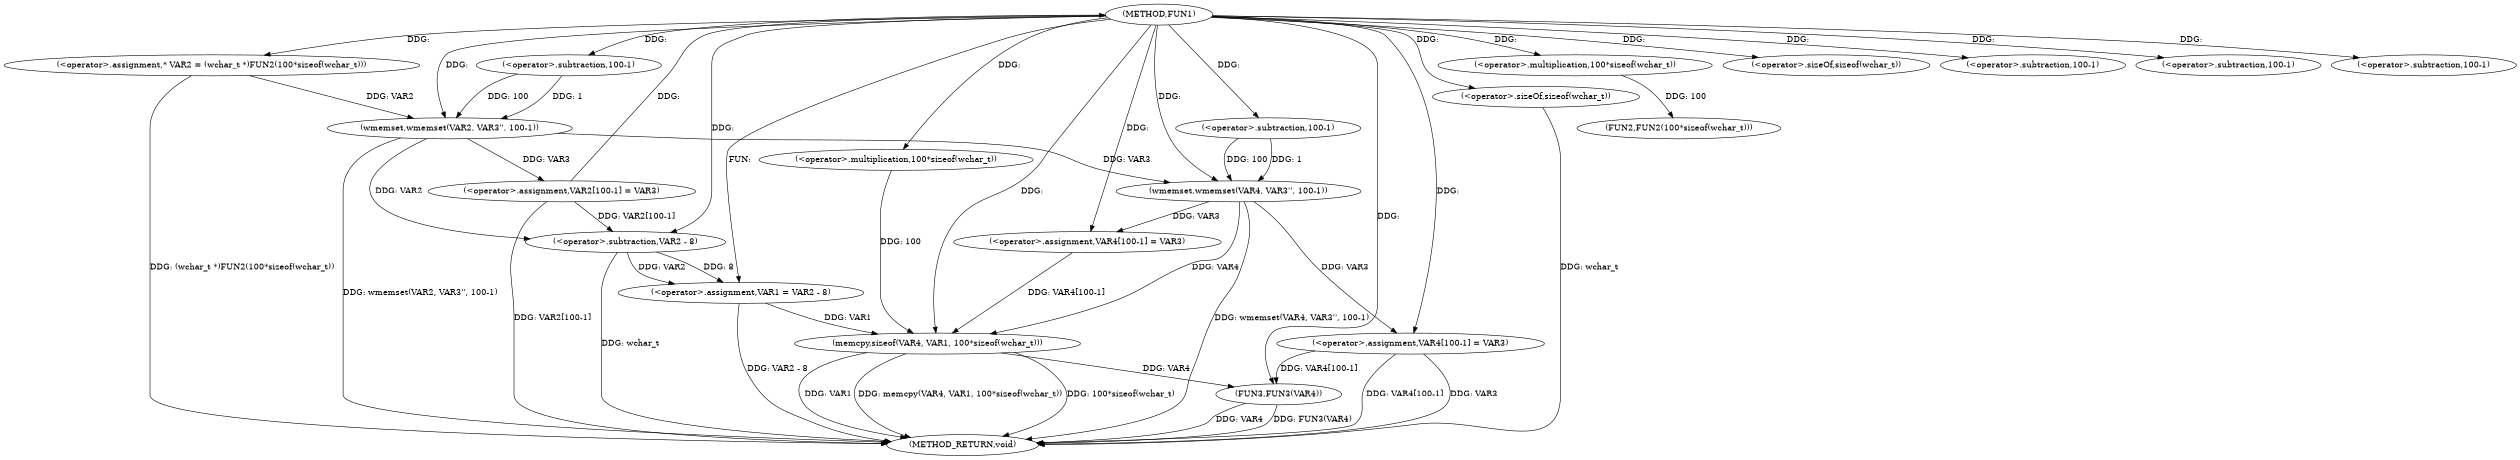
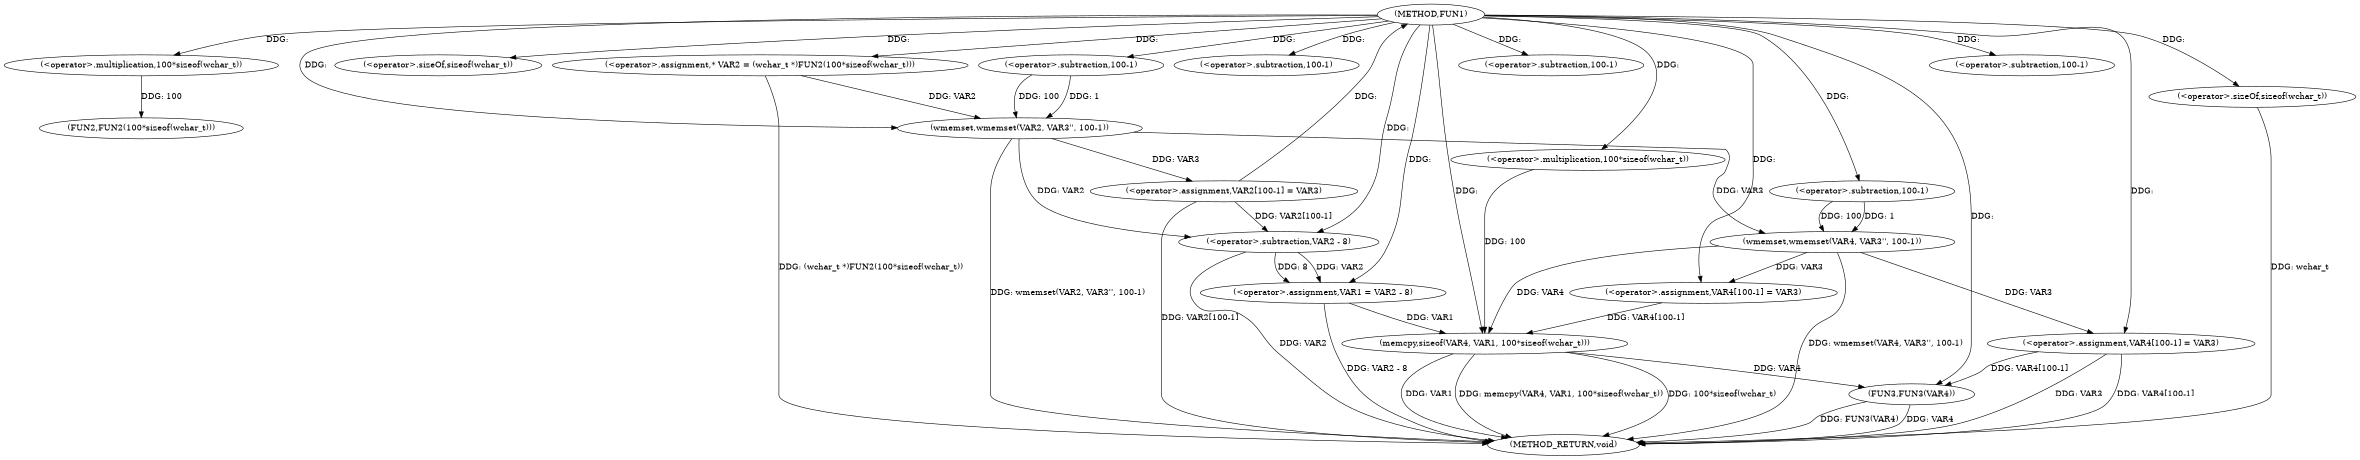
edge "(METHOD,FUN1)" -> "(wmemset,wmemset(VAR4, VAR3'', 100-1))": removed, label "DDG:"
edge "(METHOD,FUN1)" -> "(<operator>.assignment,VAR1 = VAR2 - 8)": label "FUN: " -> "DDG: "
edge "(<operator>.subtraction,VAR2 - 8)" -> "(METHOD_RETURN,void)": label "DDG: wchar_t" -> "DDG: VAR2"
